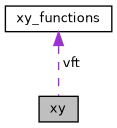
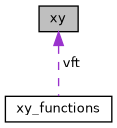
edge "xy" -> "xy_functions": reversed
